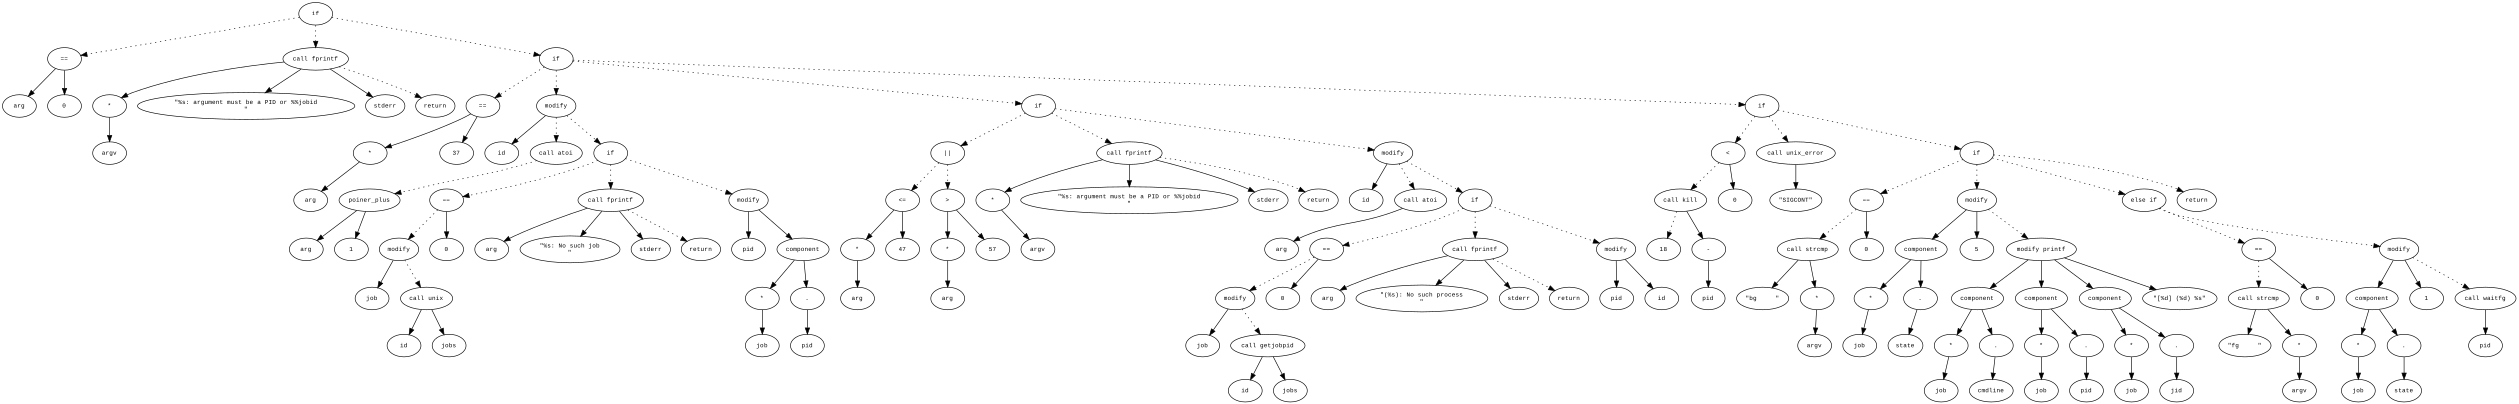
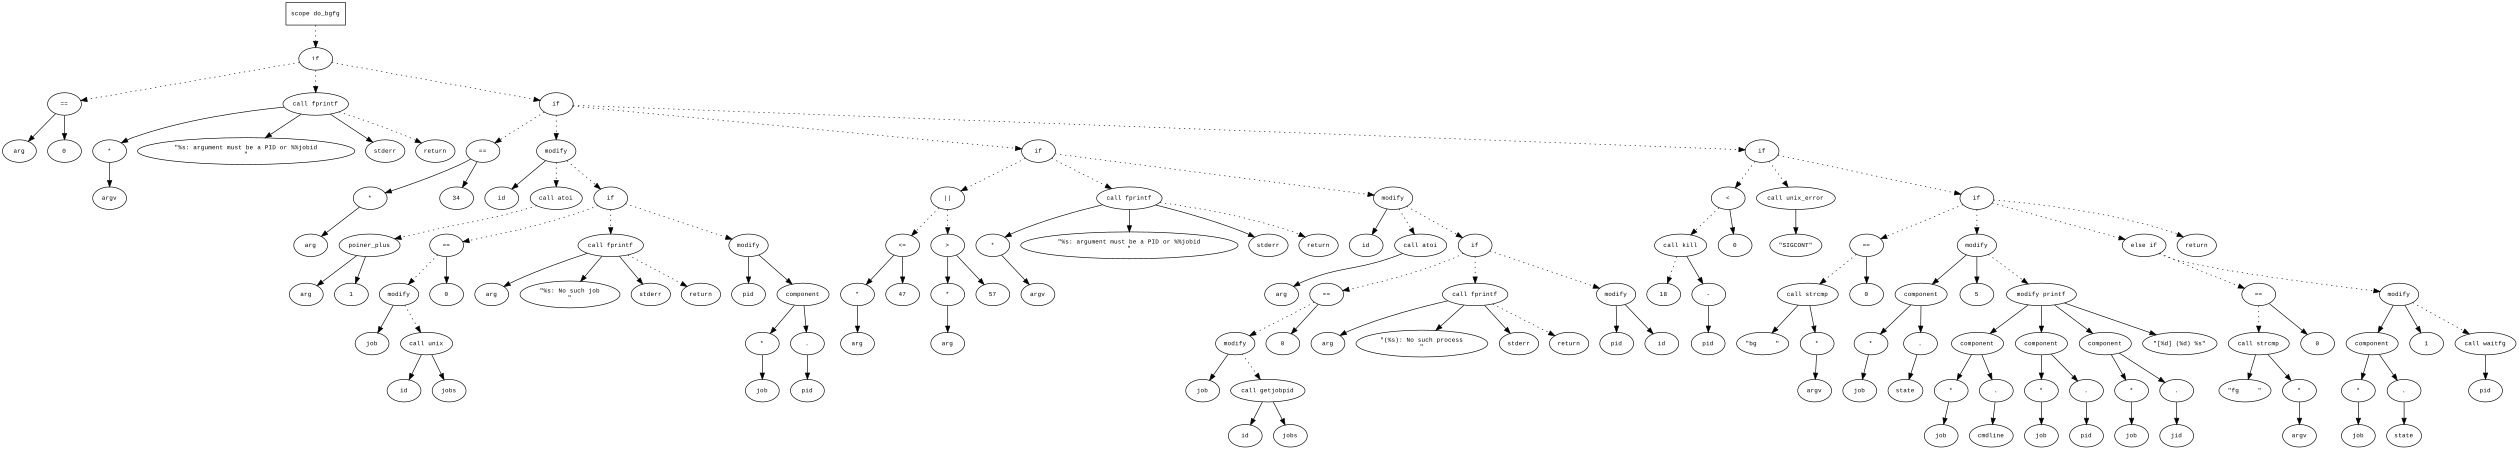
node "scope do_bgfg": added
node "37": label "37" -> "34"
